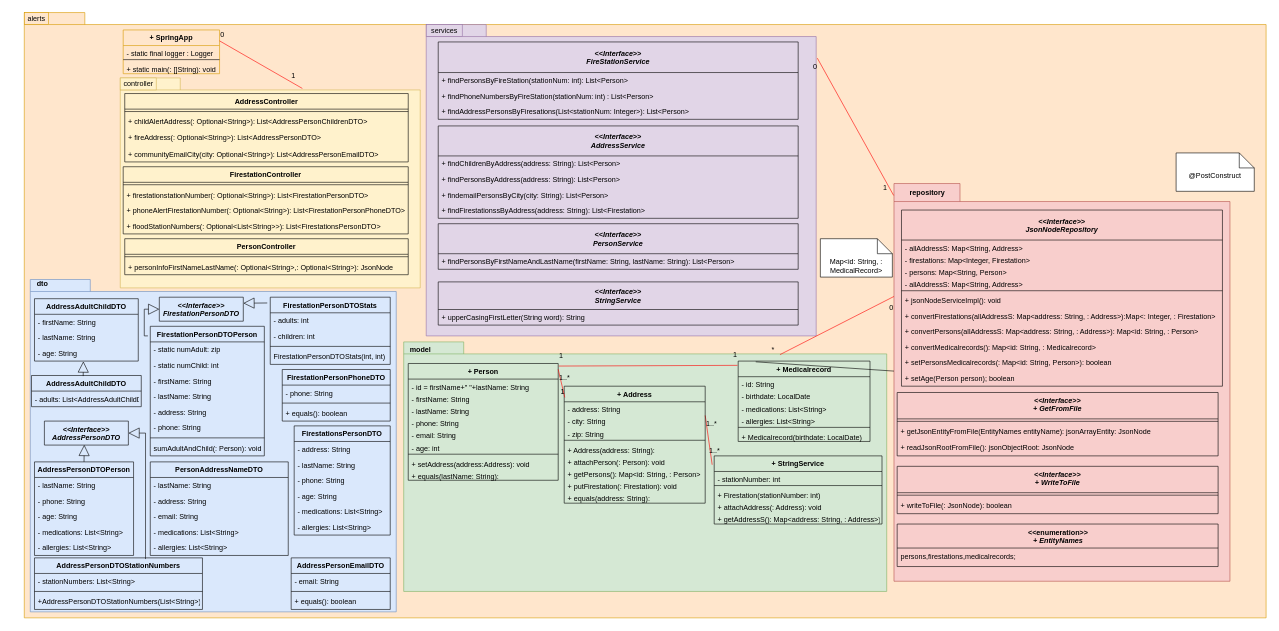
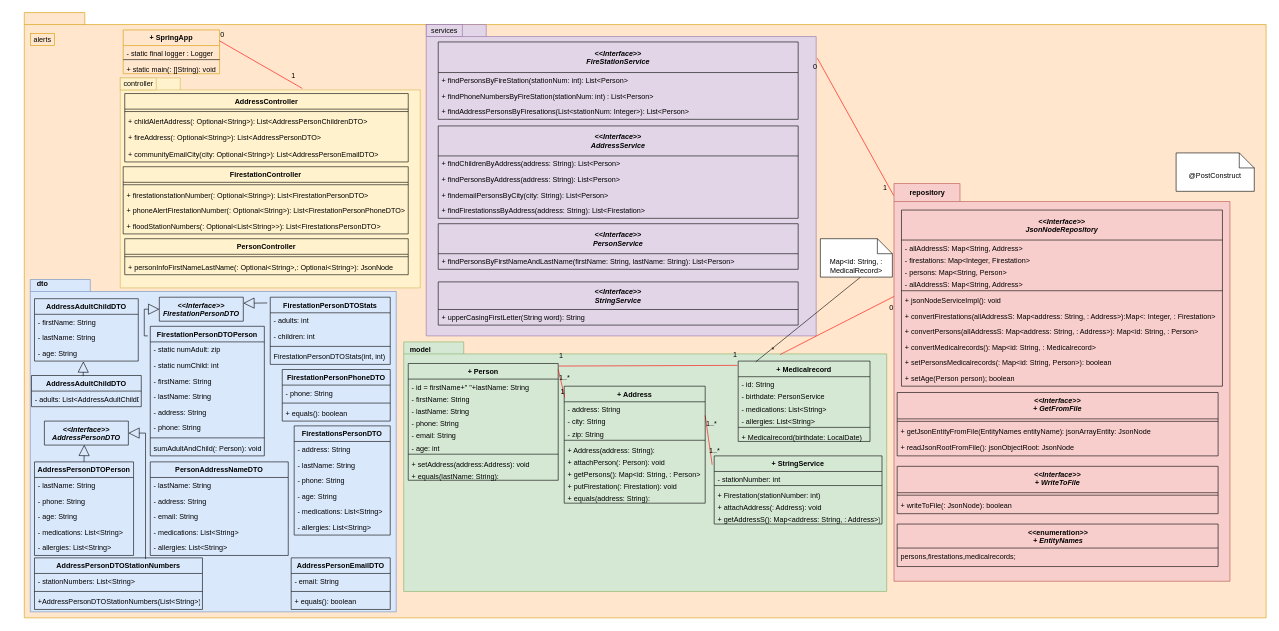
node "alerts": moved (36, 18) -> (42, 39)
edge "repository" -- "+ Medicalrecord": now "Map<id: String, : MedicalRecord>" -- "+ Medicalrecord"
node "- birthdate: LocalDate": label "- birthdate: LocalDate" -> "- birthdate: PersonService"
